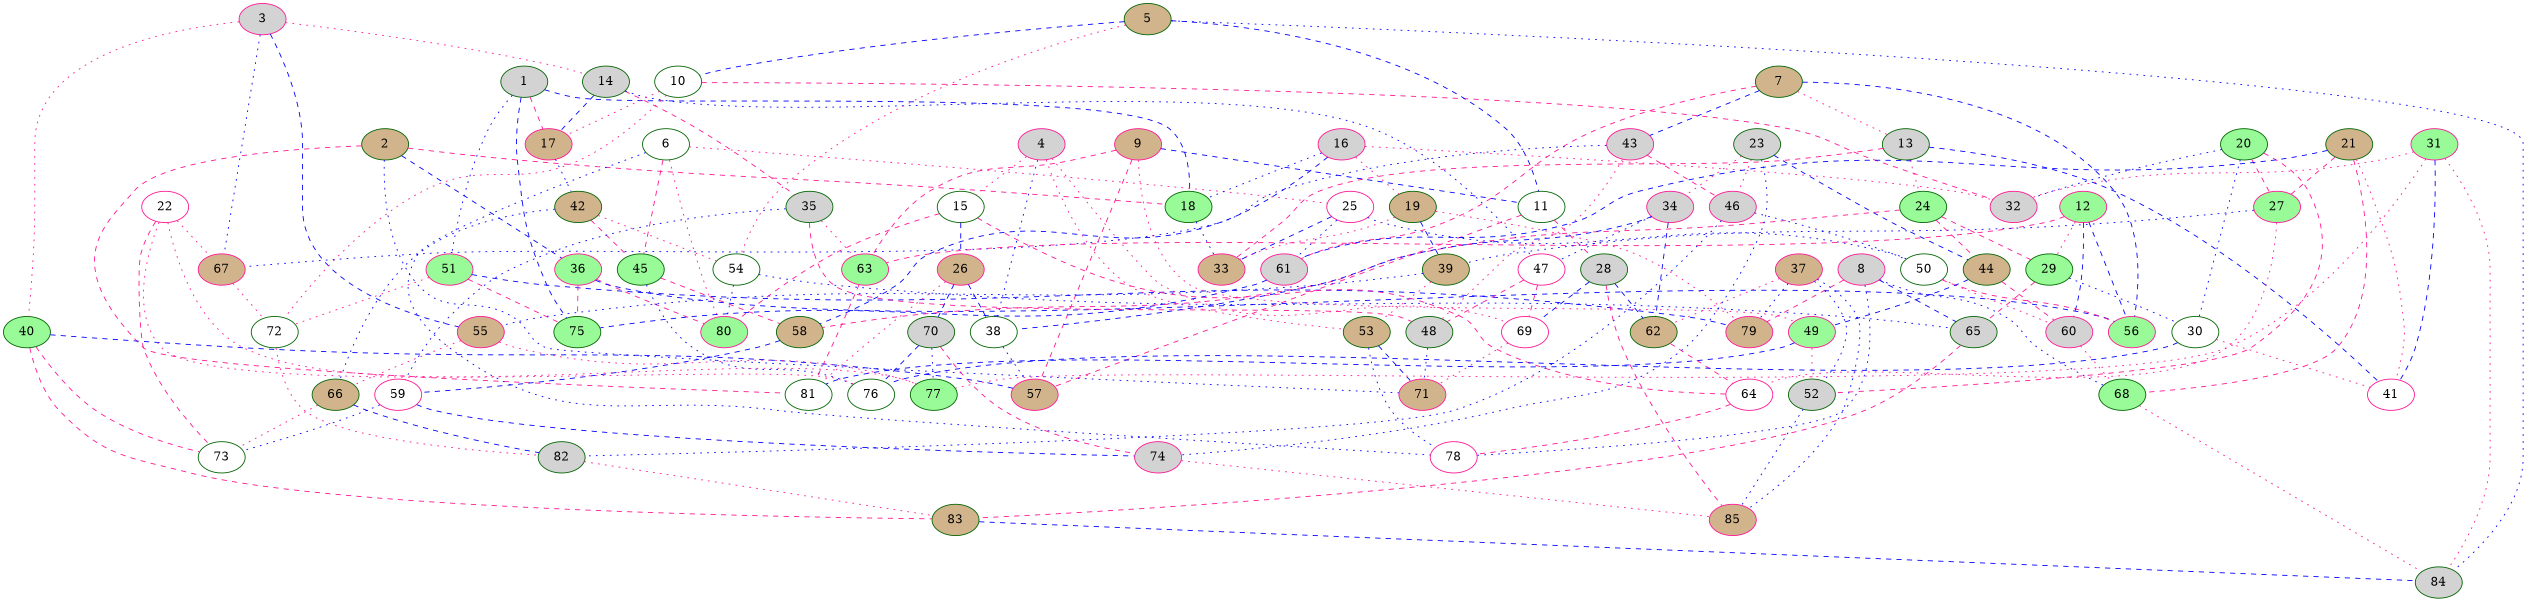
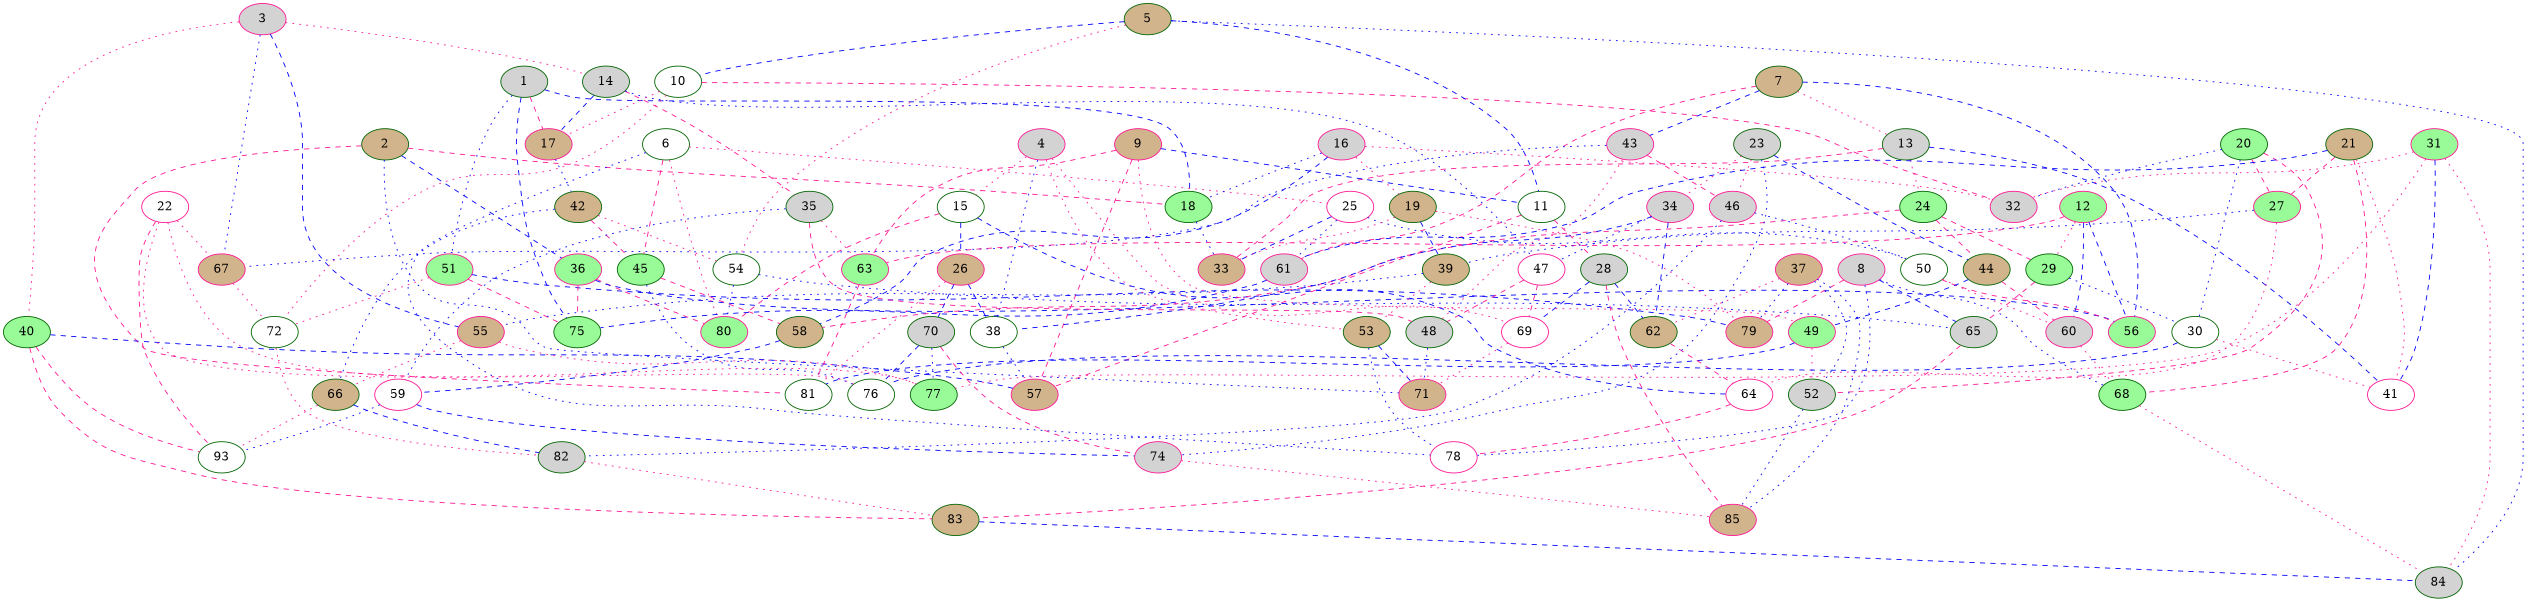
edge "15" -- "64": color deeppink -> blue
node "73": label "73" -> "93"
